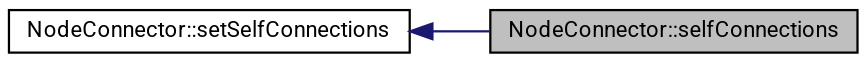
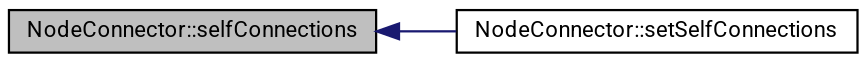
edge "NodeConnector::selfConnections" -> "NodeConnector::setSelfConnections": reversed
